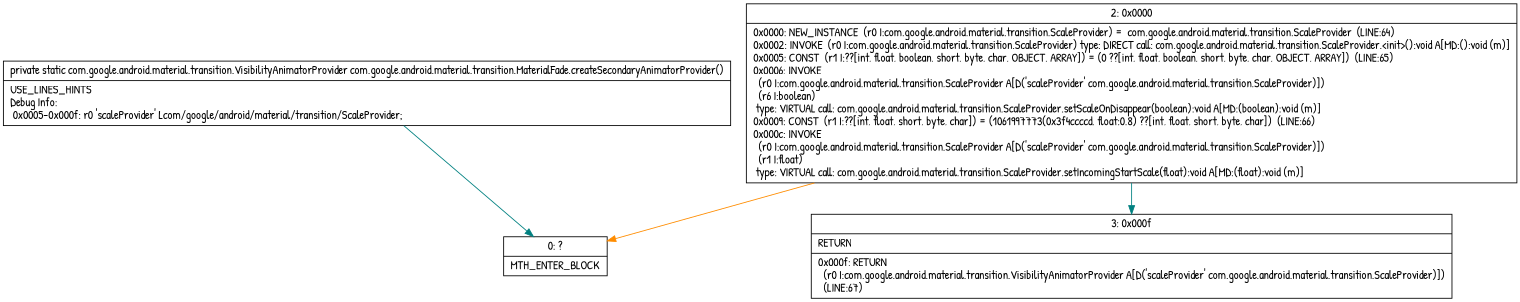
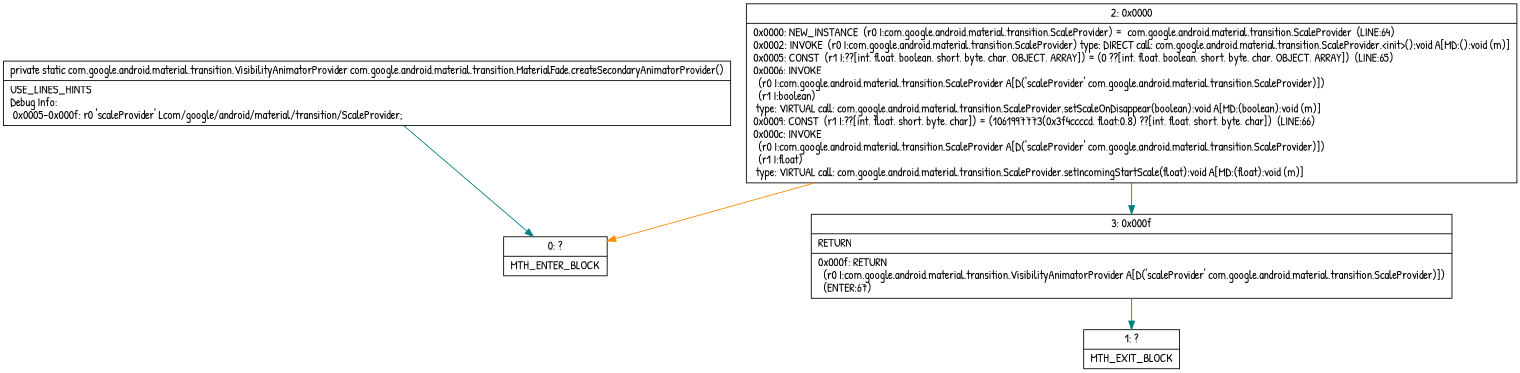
node "2: 0x0000": text "(r6 I:boolean)" -> "(r1 I:boolean)"
node "3: 0x000f": text "(LINE:67)" -> "(ENTER:67)"
node "1: ?": added
